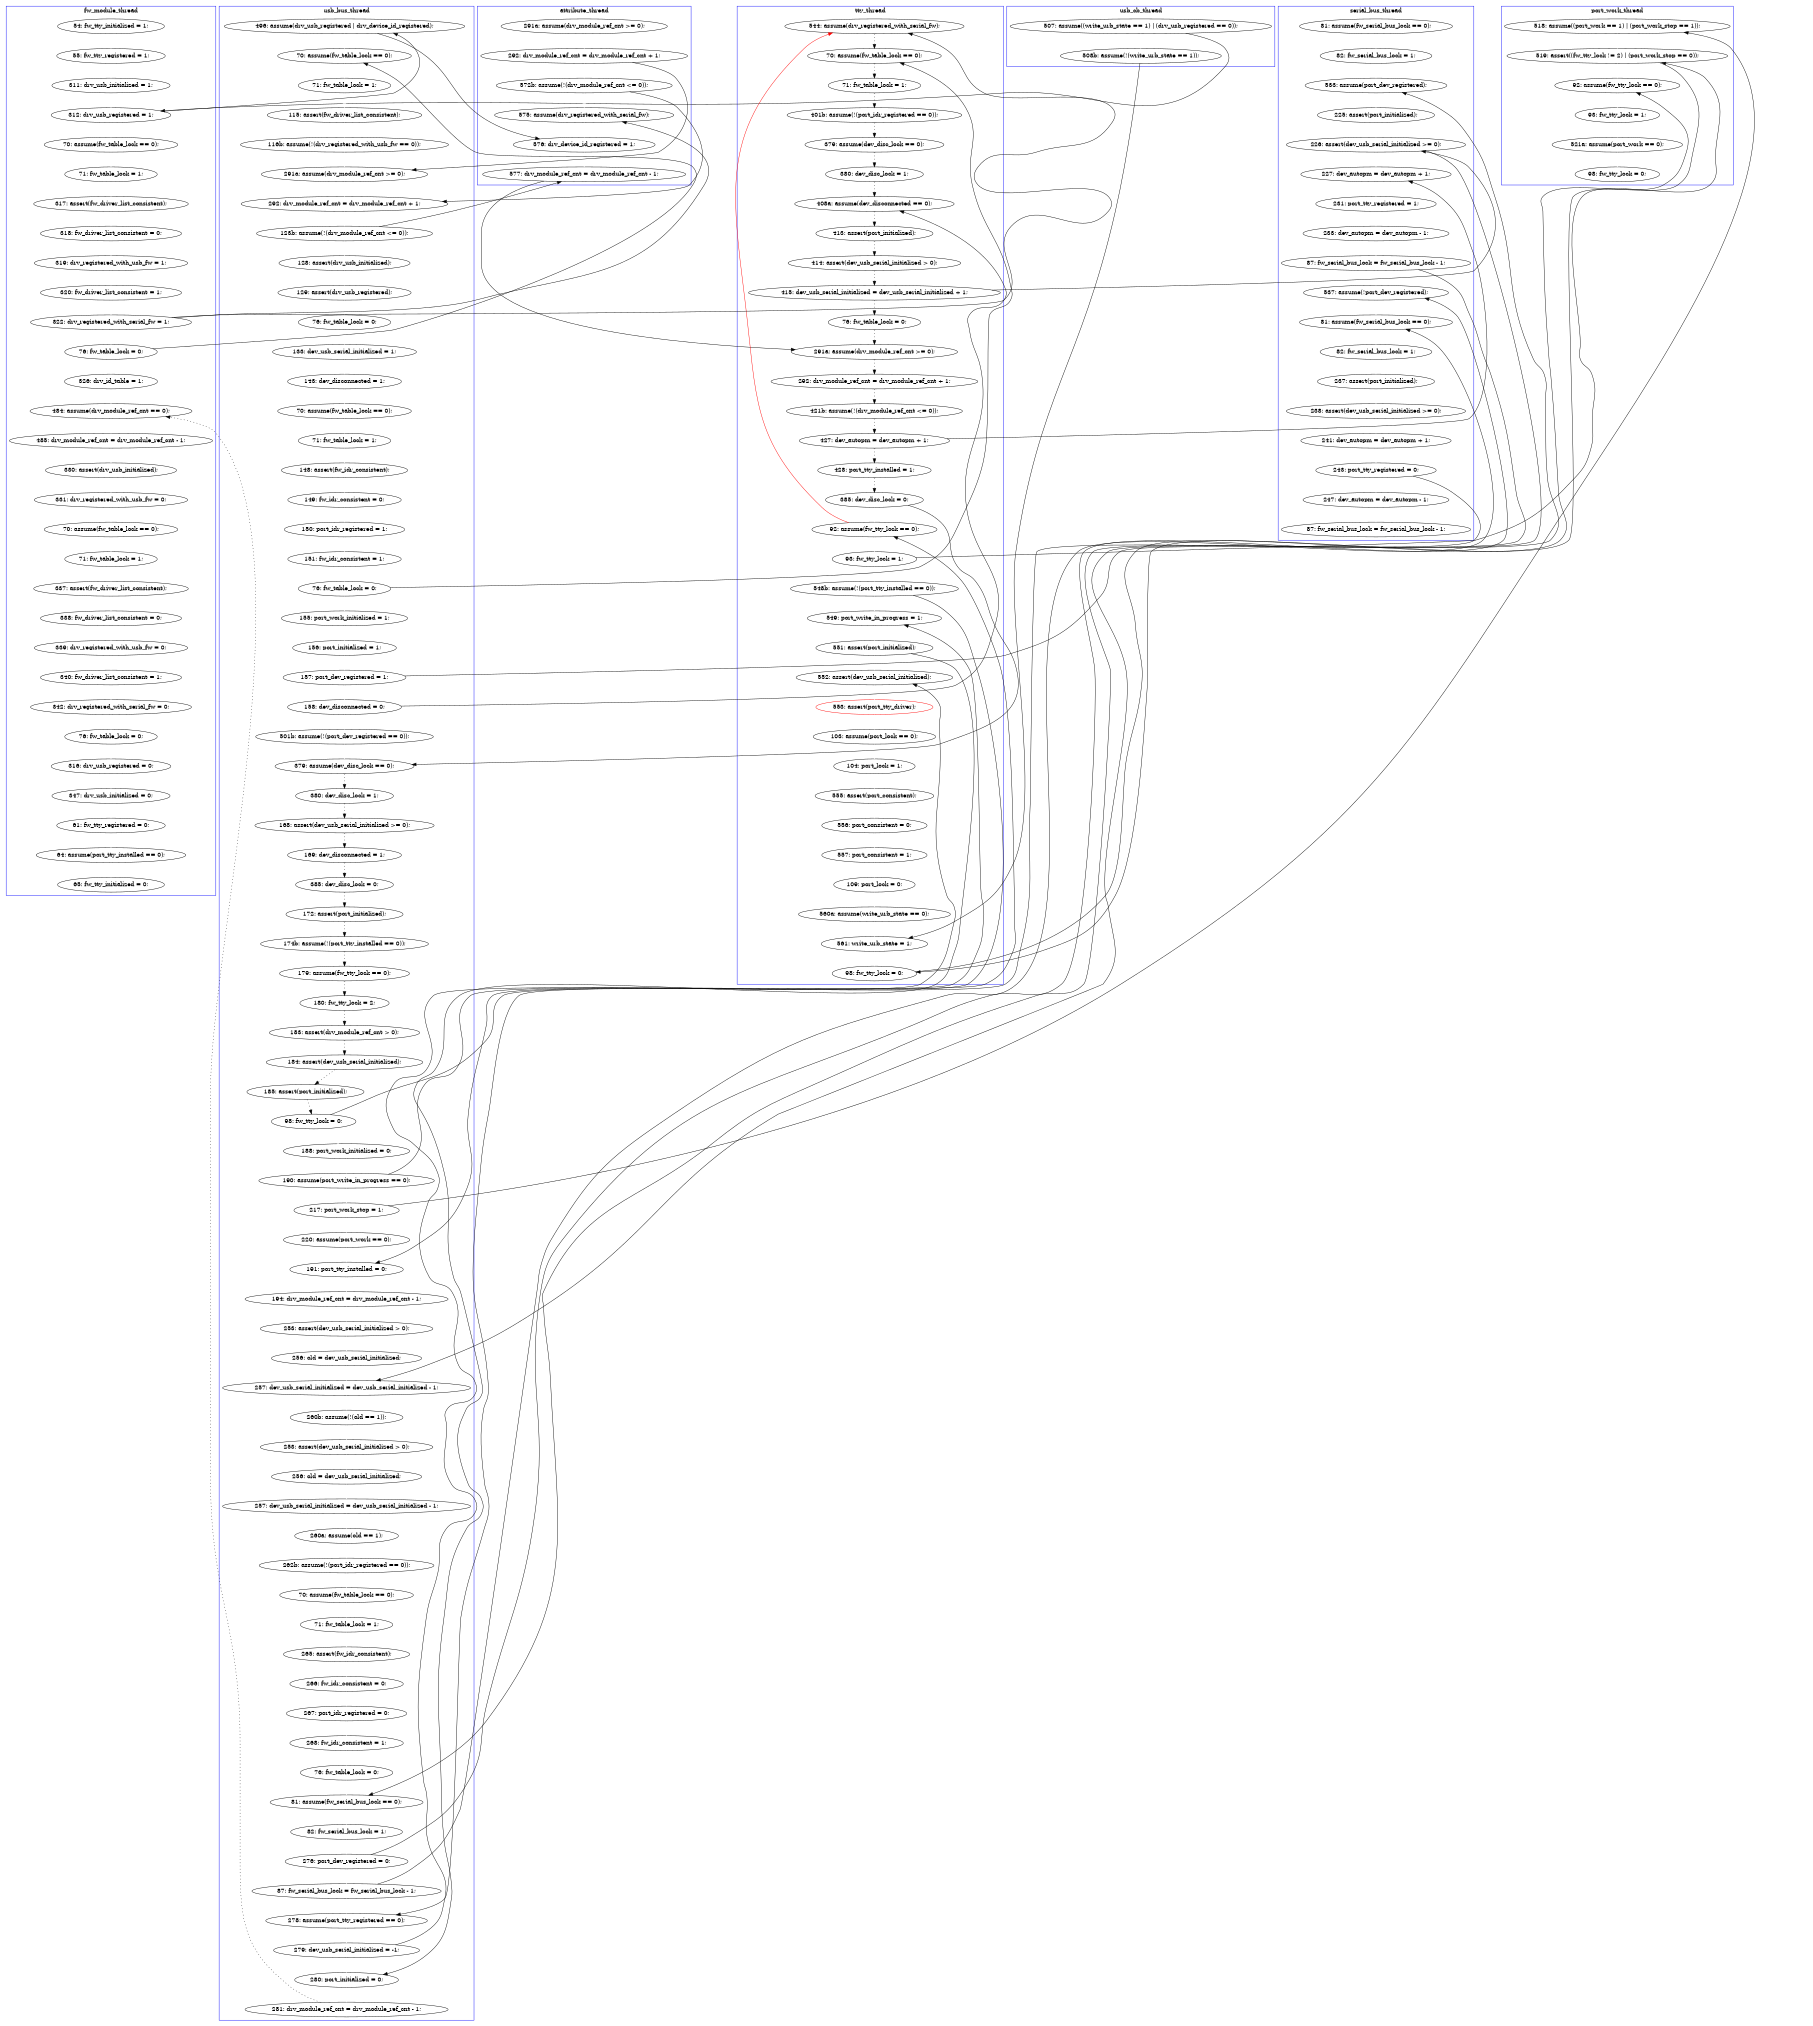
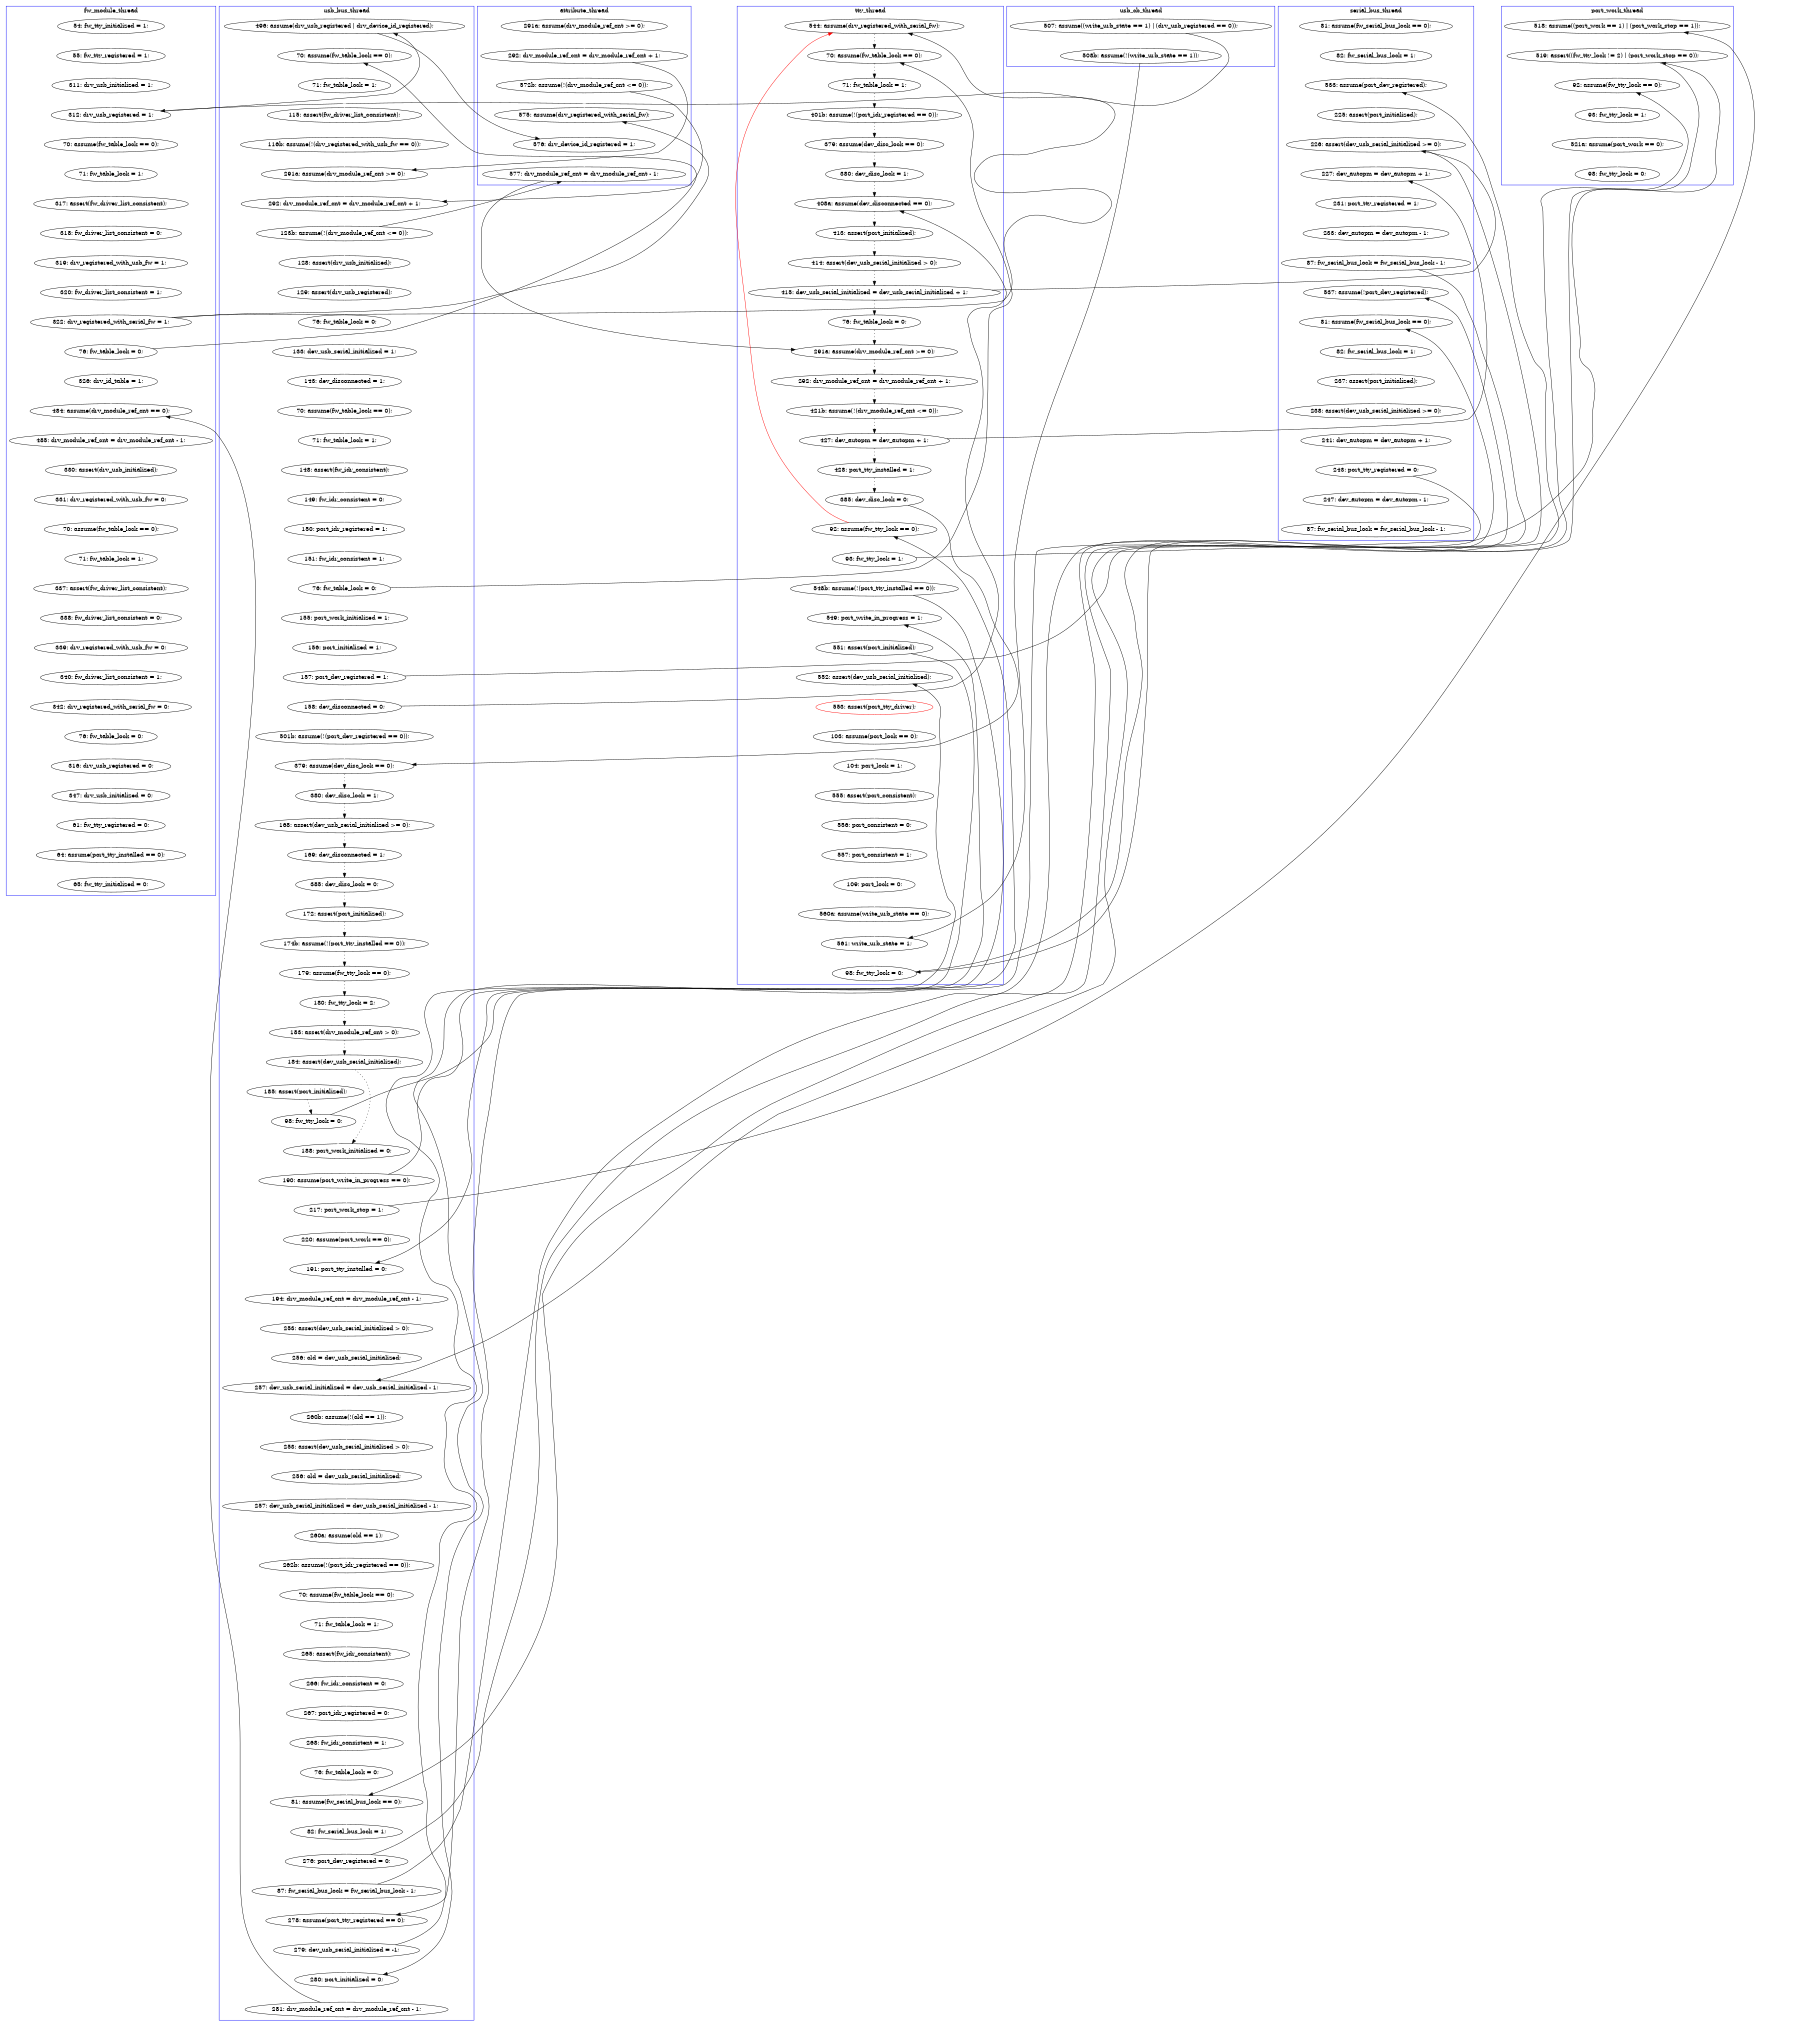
edge "184: assert(dev_usb_serial_initialized);" -> "185: assert(port_initialized);": now "184: assert(dev_usb_serial_initialized);" -> "188: port_work_initialized = 0;"
edge "281: drv_module_ref_cnt = drv_module_ref_cnt - 1;" -> "484: assume(drv_module_ref_cnt == 0);": style dotted -> solid
